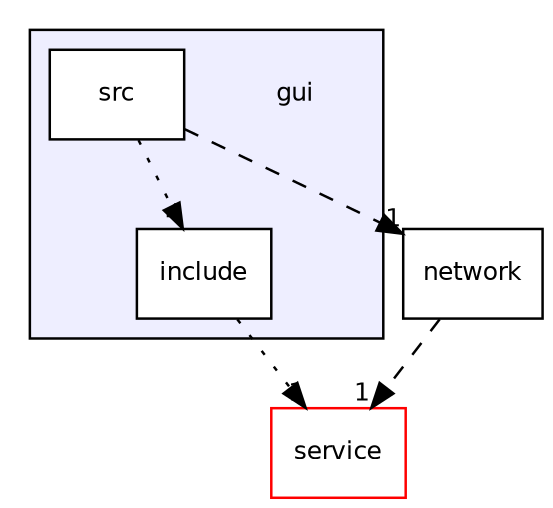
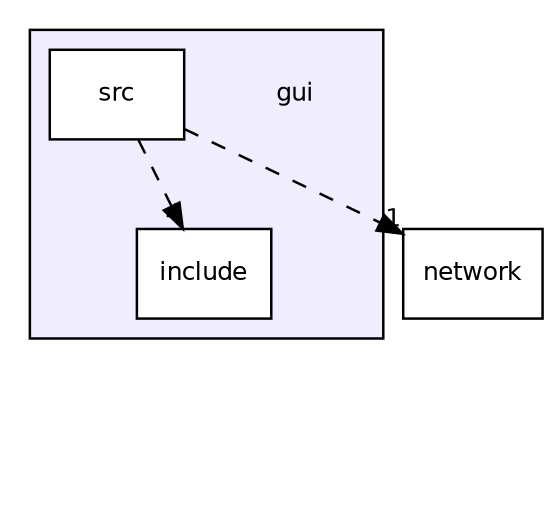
edge "src" -> "include": style dotted -> dashed
node "service": removed
